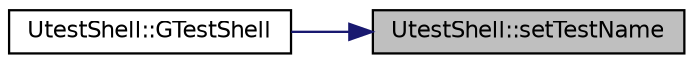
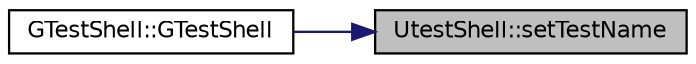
node "UtestShell::GTestShell": label "UtestShell::GTestShell" -> "GTestShell::GTestShell"
